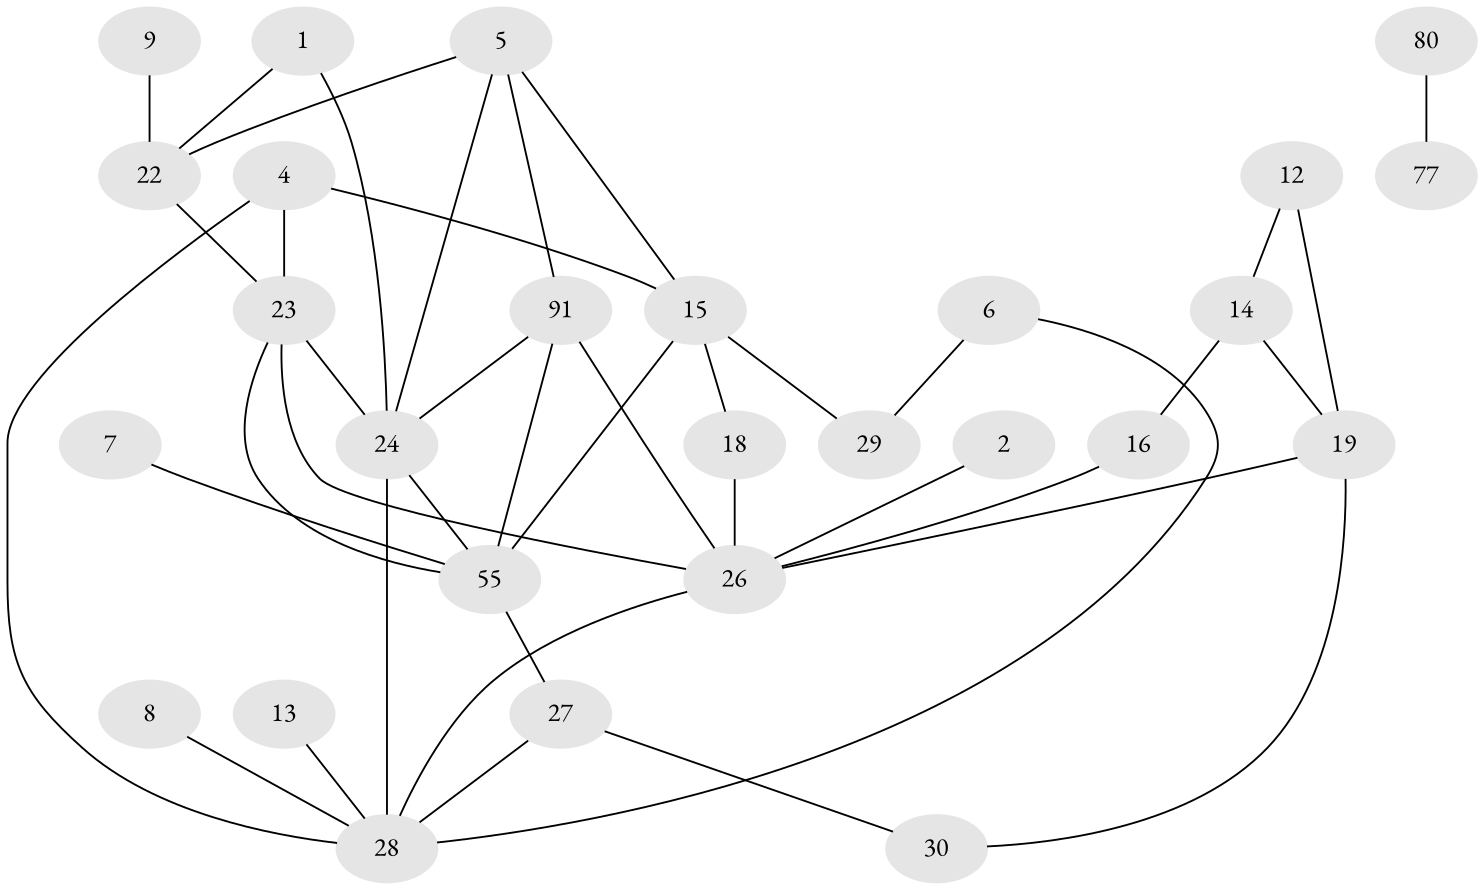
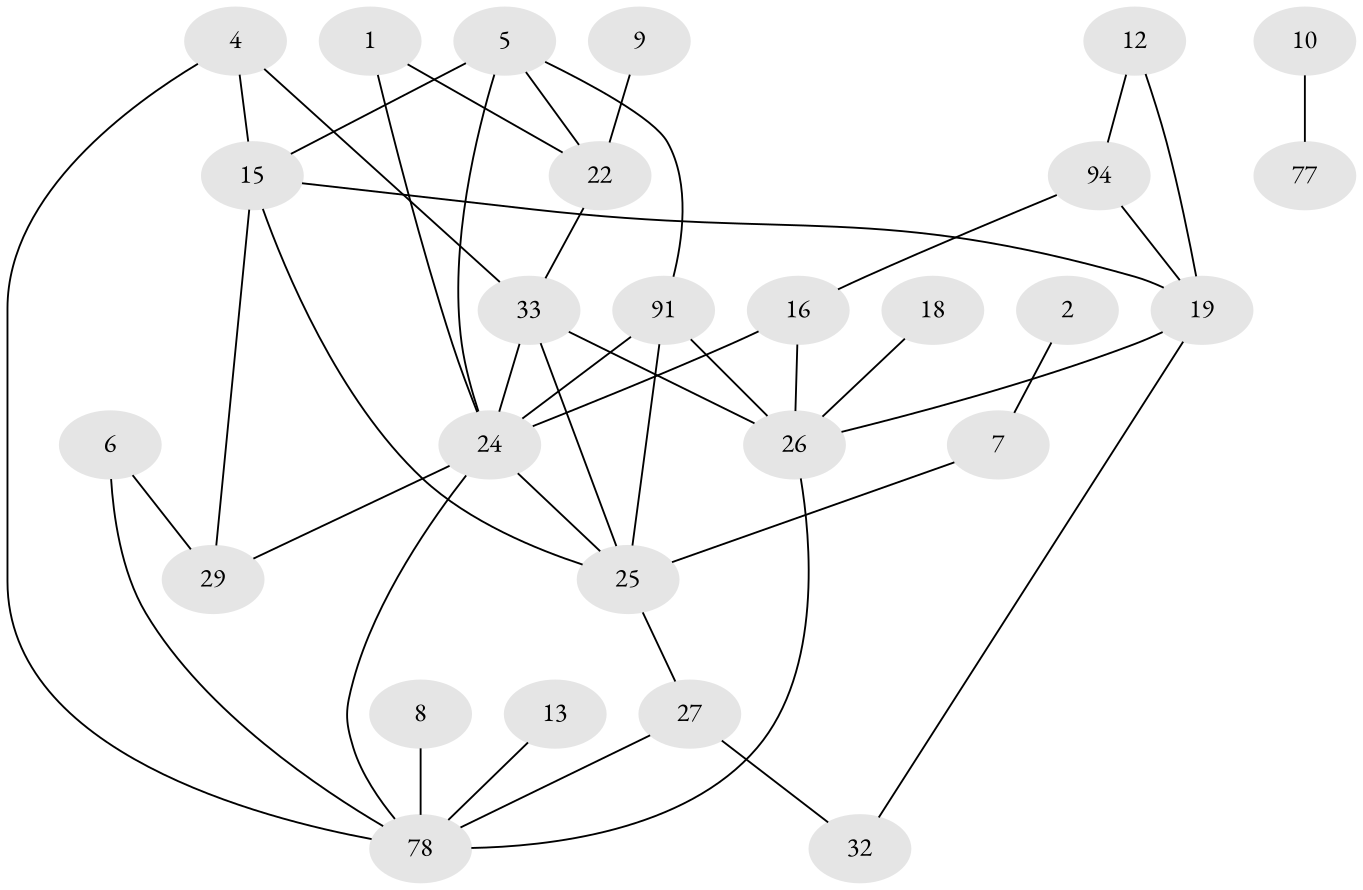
node "80": label "80" -> "10"
node "23": label "23" -> "33"
node "14": label "14" -> "94"
edge "15" -- "18": now "15" -- "19"
edge "16" -- "24": added
edge "24" -- "29": added
edge "2" -- "26": now "2" -- "7"
node "55": label "55" -> "25"
node "28": label "28" -> "78"
node "30": label "30" -> "32"
